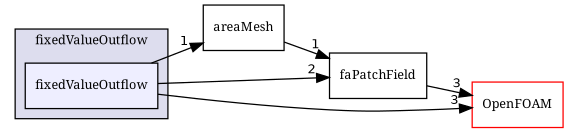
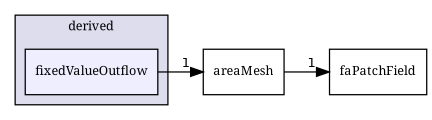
cluster "fixedValueOutflow": label "fixedValueOutflow" -> "derived"
edge "fixedValueOutflow" -> "faPatchField": removed
node "OpenFOAM": removed
